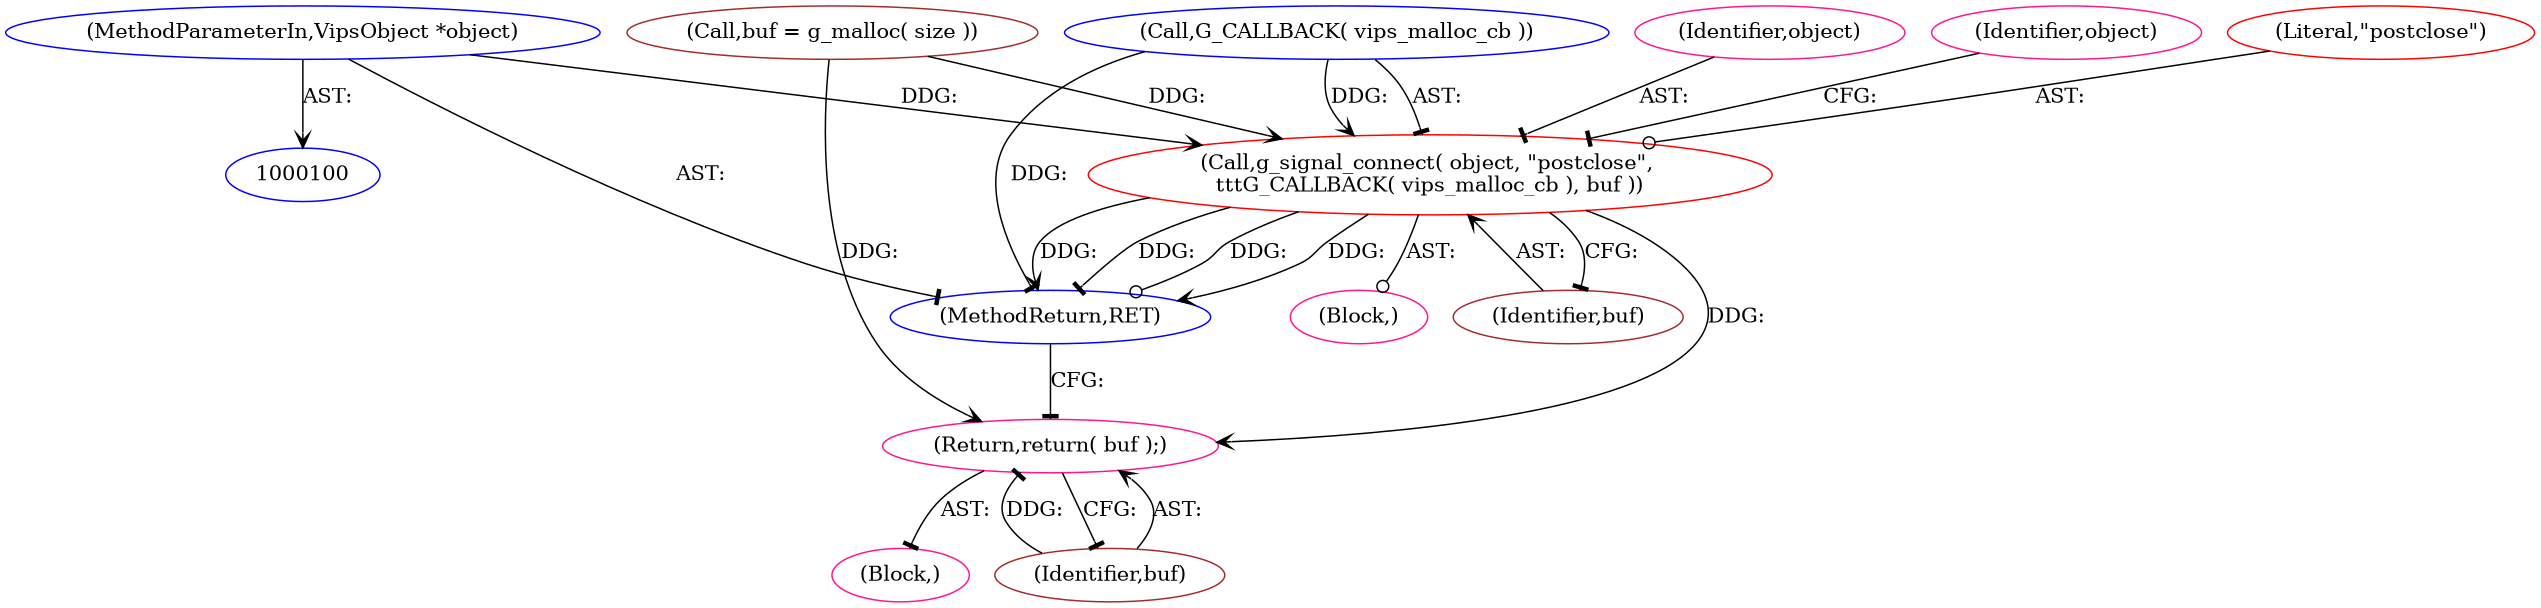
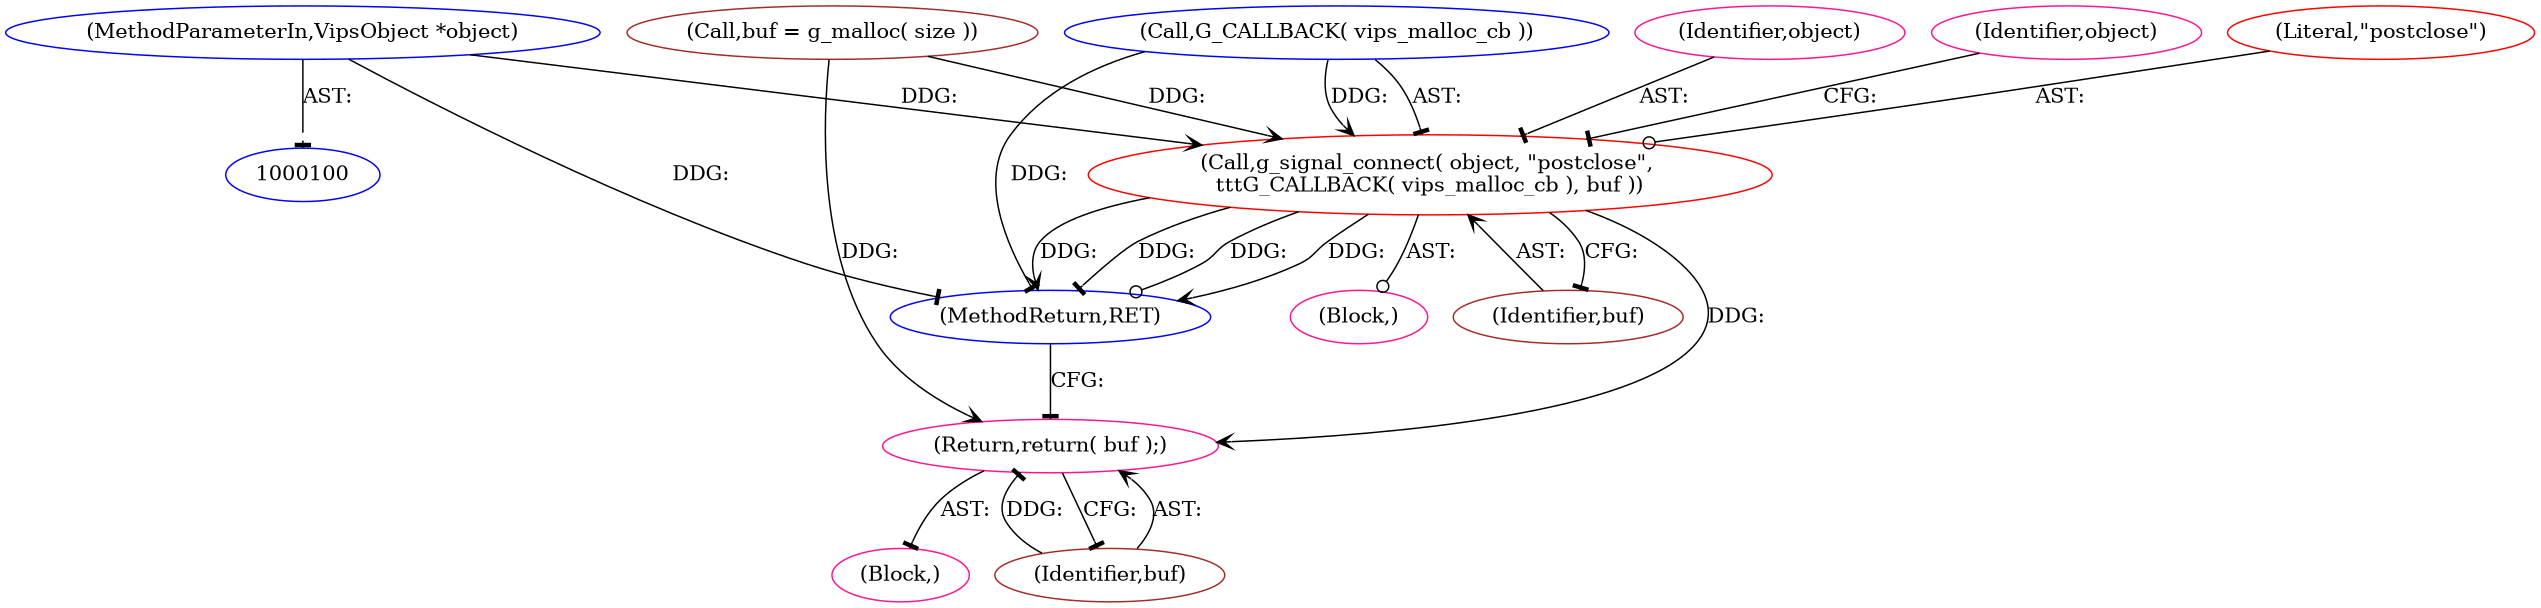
edge "(MethodParameterIn,VipsObject *object)" -> "1000100": arrowhead vee -> tee
edge "(MethodParameterIn,VipsObject *object)" -> "(MethodReturn,RET)": label "AST: " -> "DDG: "
